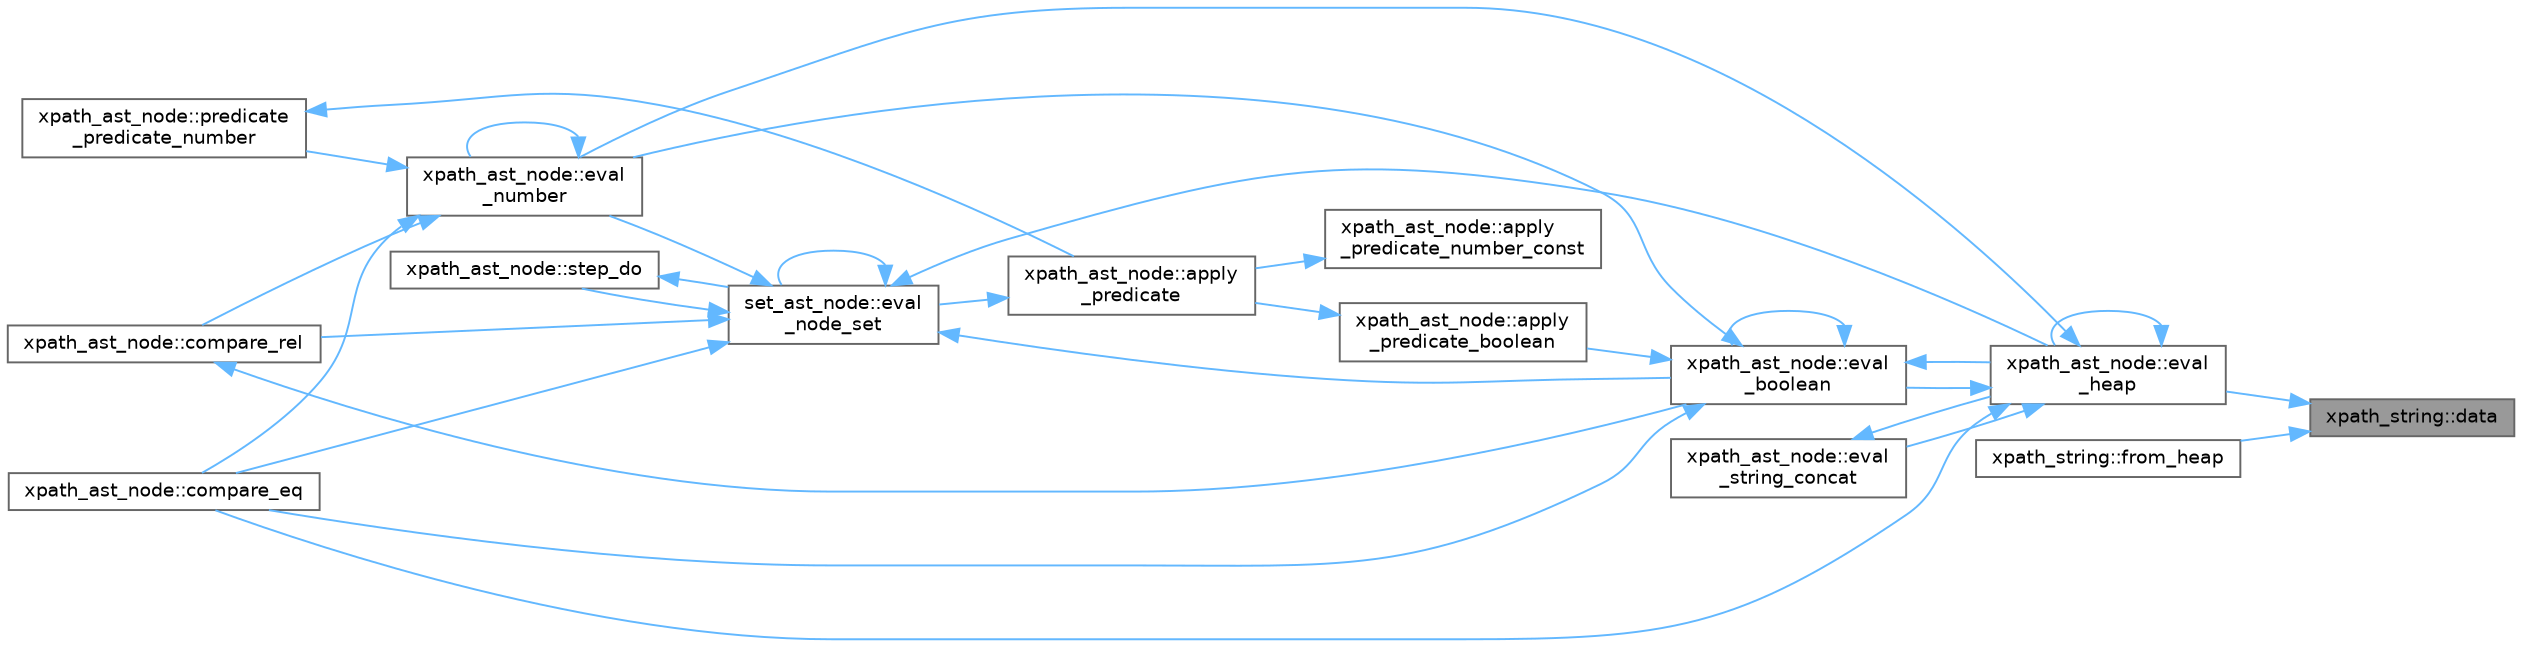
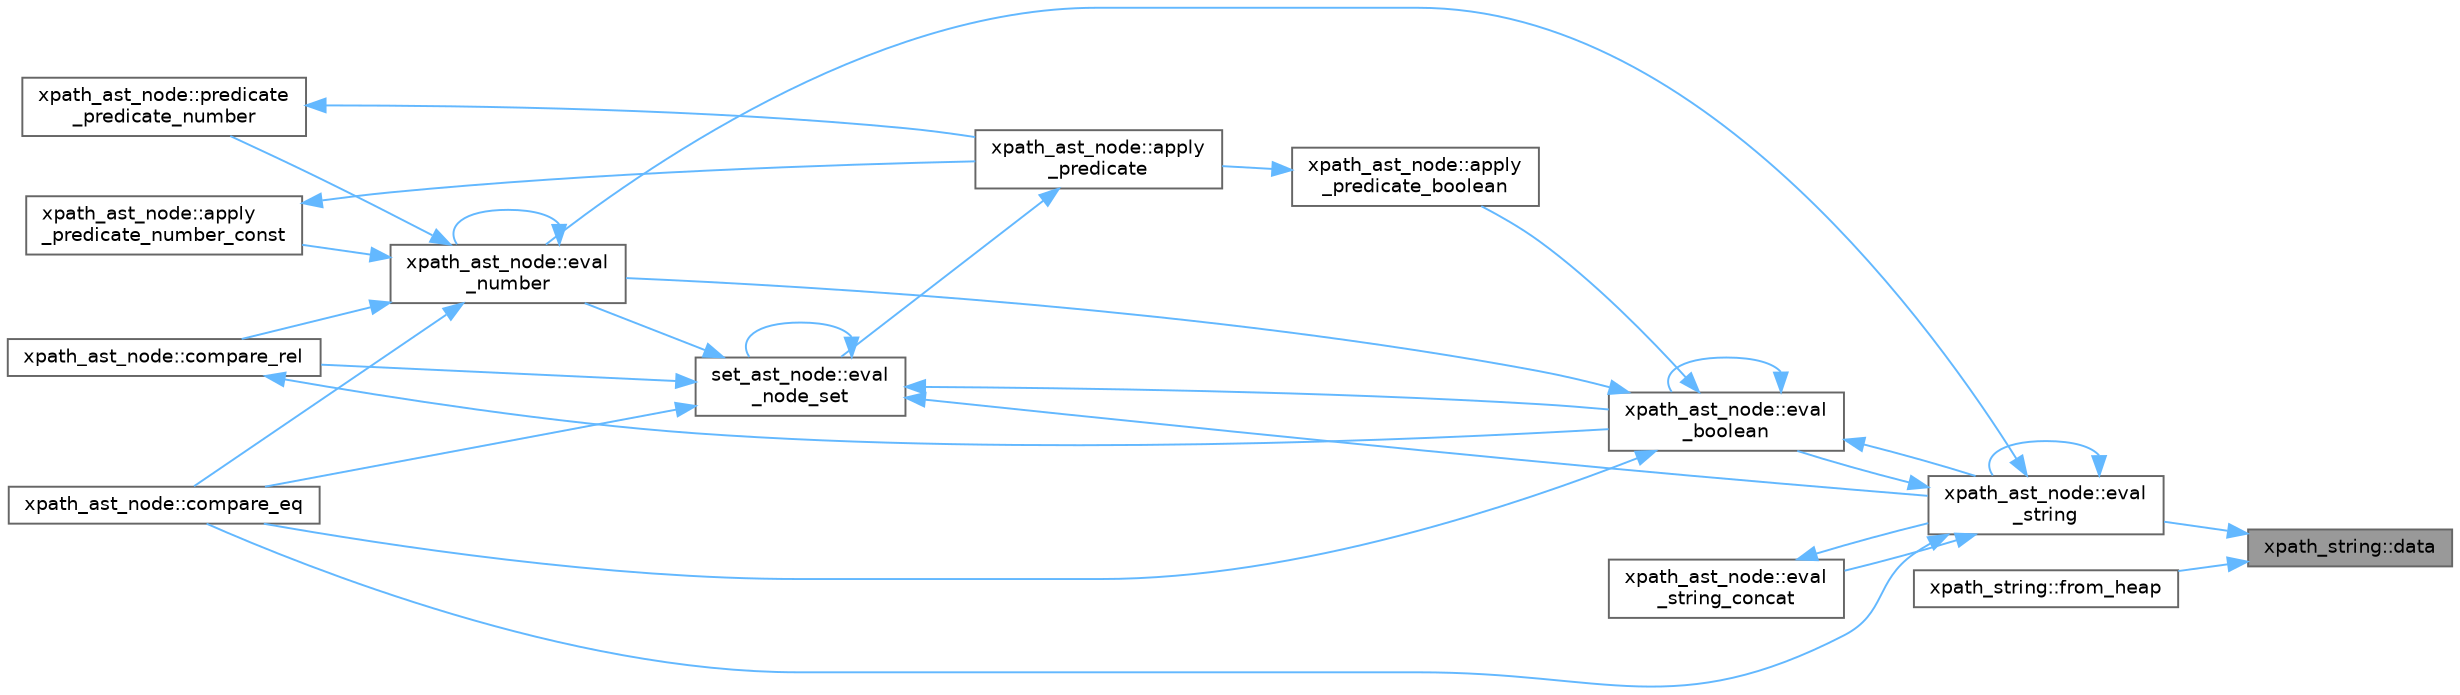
edge "xpath_ast_node::apply _predicate_number_const" -> "xpath_ast_node::eval _number": added
node "xpath_ast_node::step_do": removed
node "xpath_ast_node::eval _heap": label "xpath_ast_node::eval _heap" -> "xpath_ast_node::eval _string"
